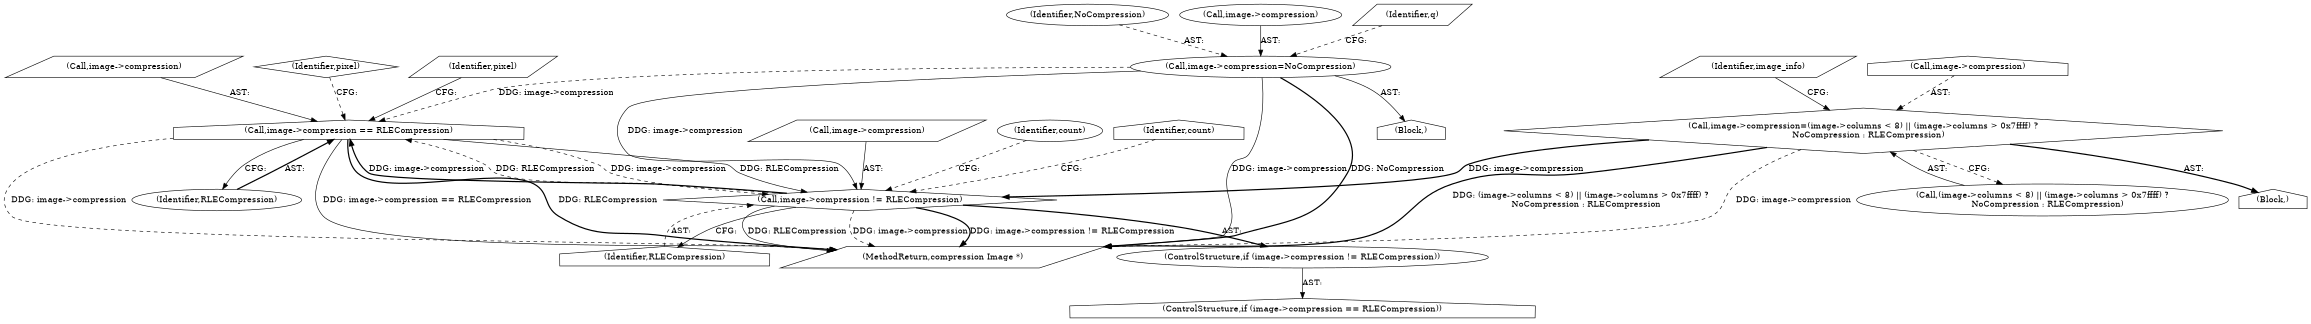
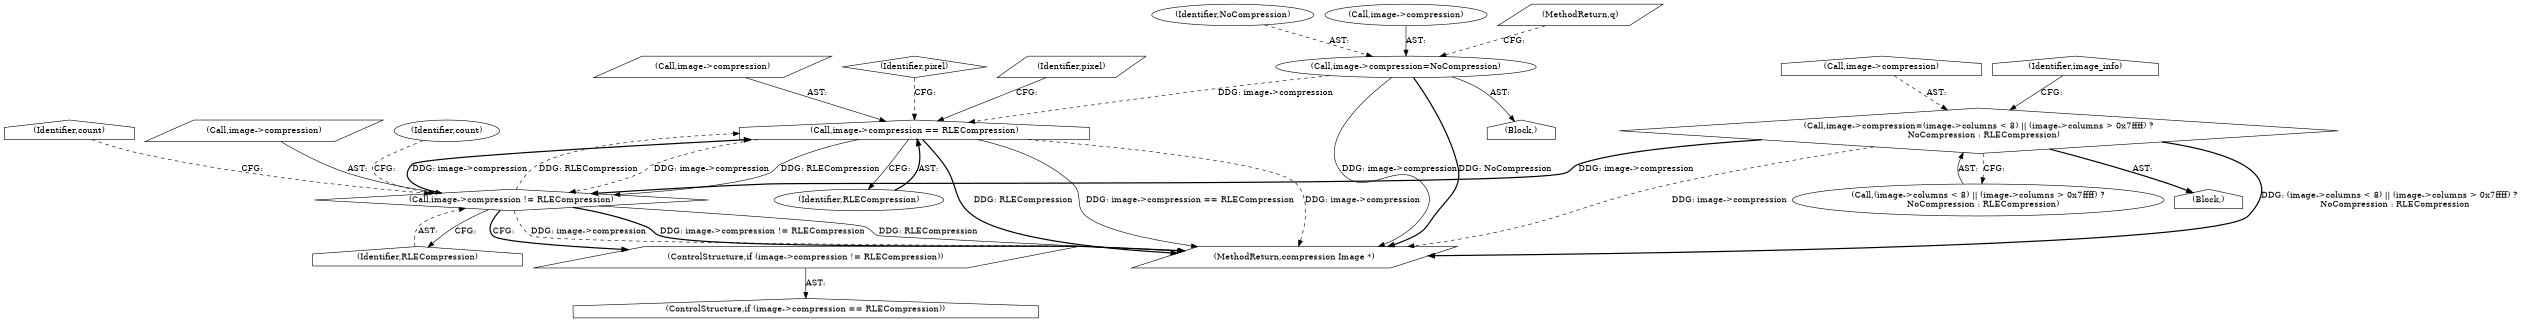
node "(Identifier,q)": label "(Identifier,q)" -> "(MethodReturn,q)"
node "(Identifier,image_info)": shape parallelogram -> house
edge "(Call,image->compression=NoCompression)" -> "(Call,image->compression != RLECompression)": removed, label "DDG: image->compression"
edge "(Call,image->compression != RLECompression)" -> "(ControlStructure,if (image->compression != RLECompression))": label "AST: " -> "CFG: "
node "(ControlStructure,if (image->compression != RLECompression))": shape ellipse -> parallelogram
